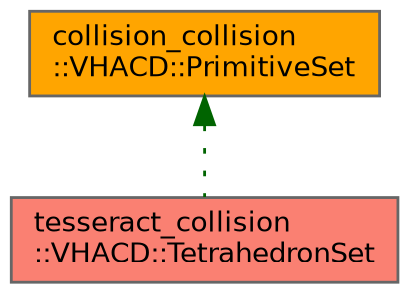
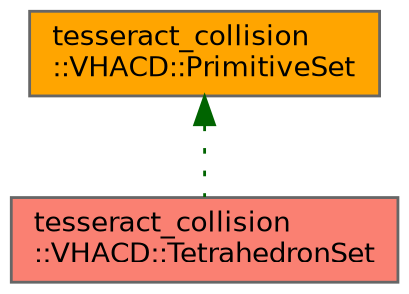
node "collision_collision ::VHACD::PrimitiveSet": label "collision_collision ::VHACD::PrimitiveSet" -> "tesseract_collision ::VHACD::PrimitiveSet"
